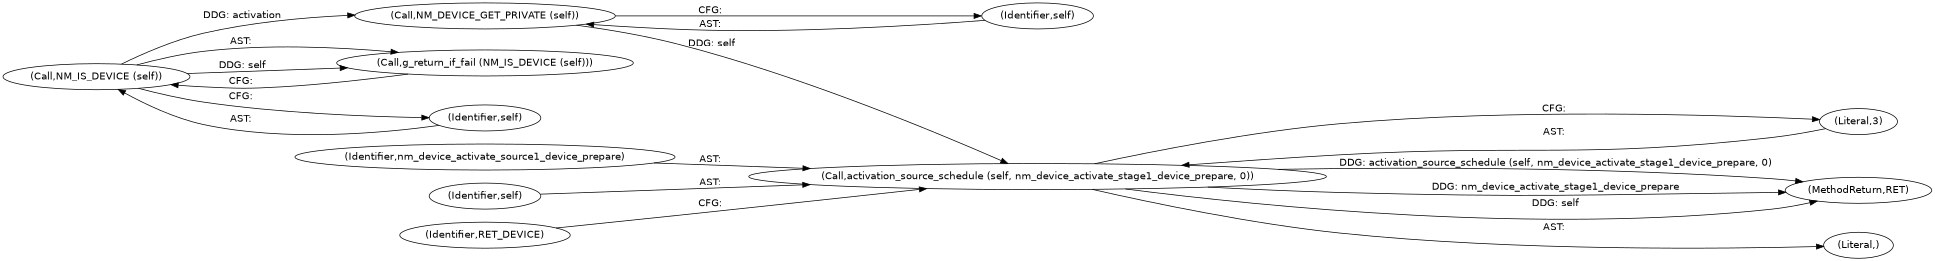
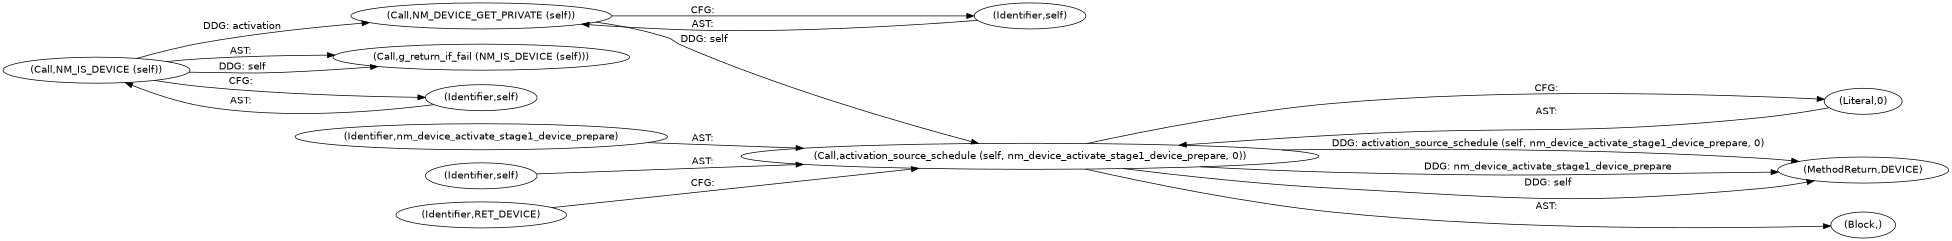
edge "(Call,g_return_if_fail (NM_IS_DEVICE (self)))" -> "(Call,NM_IS_DEVICE (self))": removed, label "CFG:"
node "(Literal,3)": label "(Literal,3)" -> "(Literal,0)"
node "(Identifier,nm_device_activate_source1_device_prepare)": label "(Identifier,nm_device_activate_source1_device_prepare)" -> "(Identifier,nm_device_activate_stage1_device_prepare)"
node "(MethodReturn,RET)": label "(MethodReturn,RET)" -> "(MethodReturn,DEVICE)"
node "(Literal,)": label "(Literal,)" -> "(Block,)"
